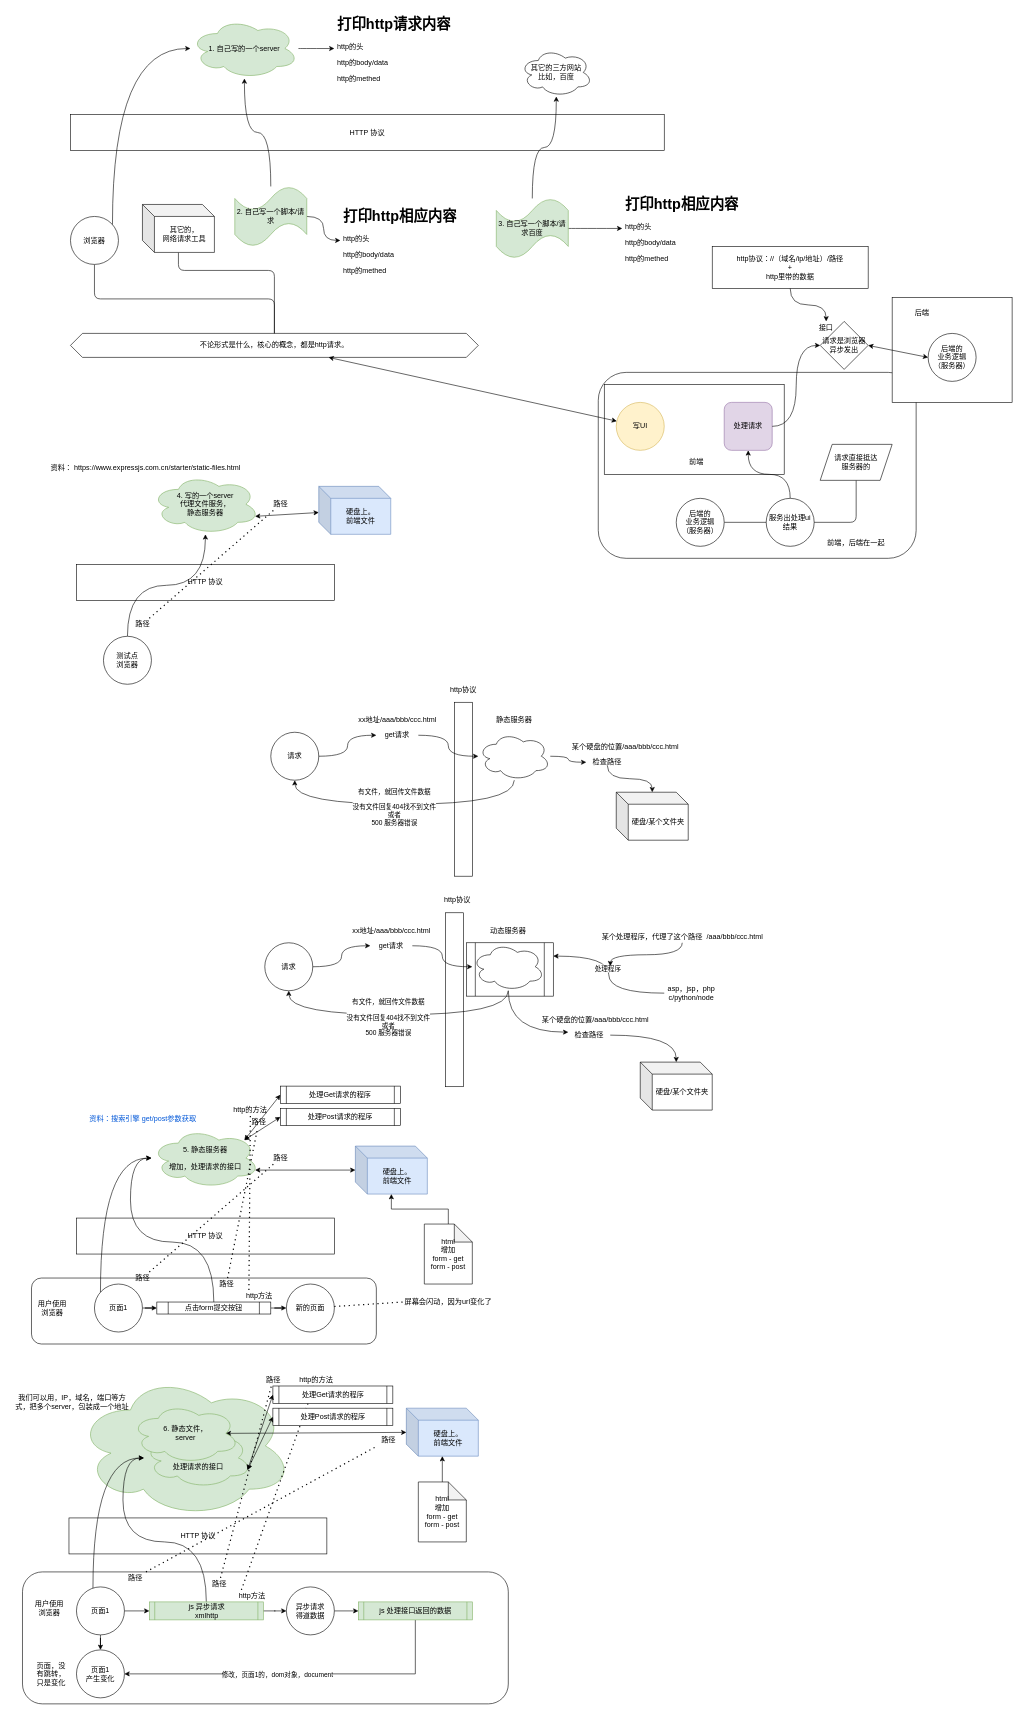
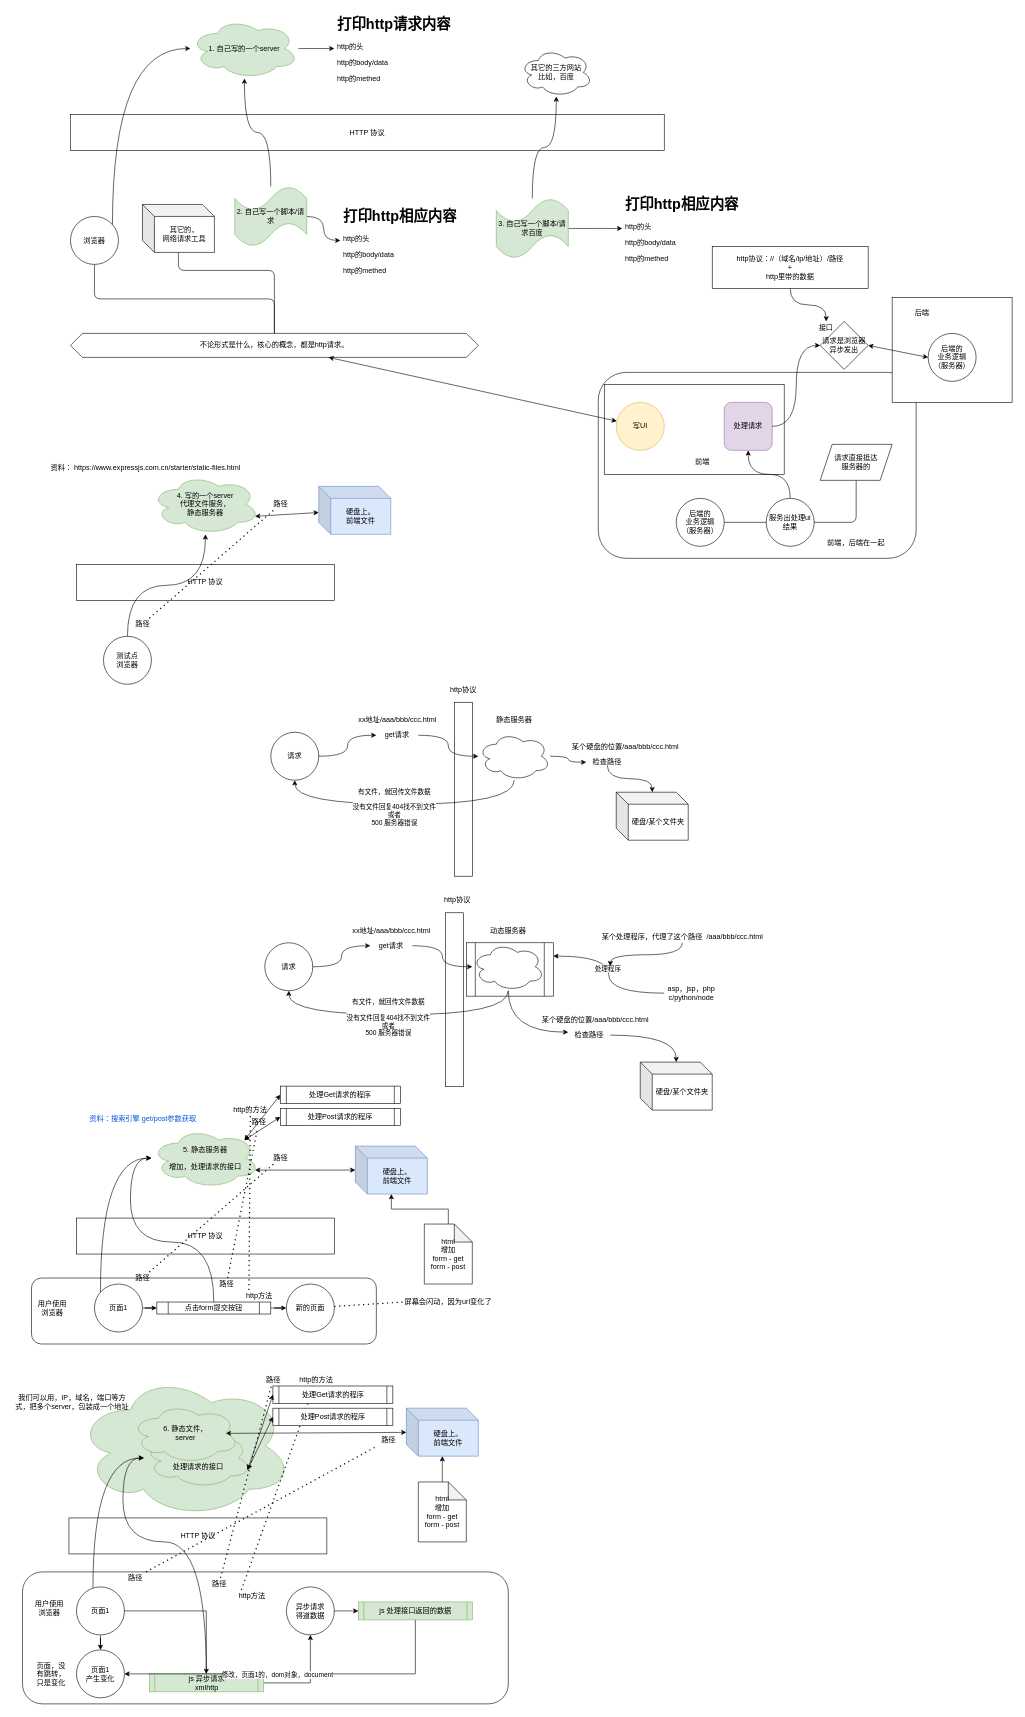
node "前端": moved (697, 462) -> (703, 462)
node "js 异步请求 xmlhttp": moved (206, 1611) -> (206, 1683)
